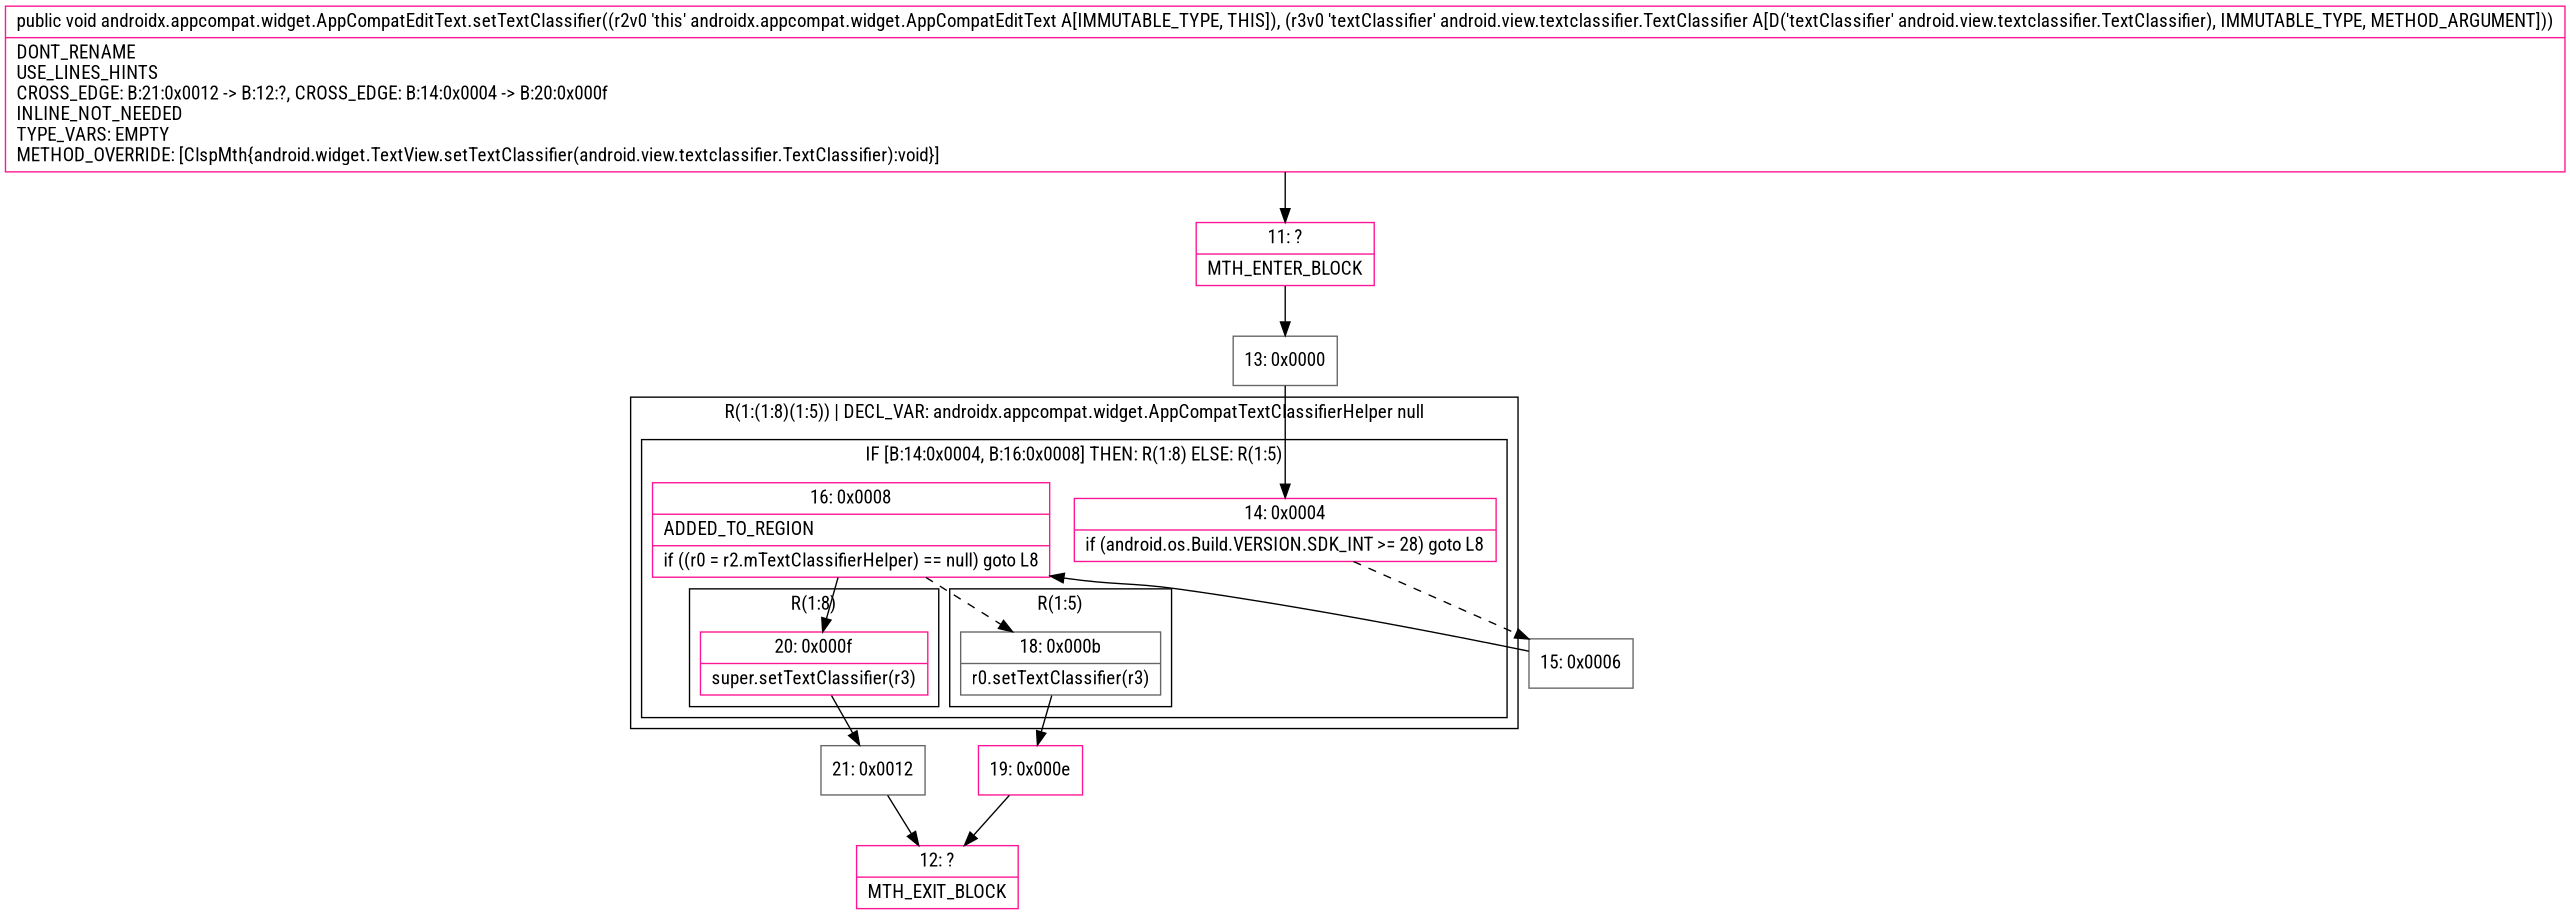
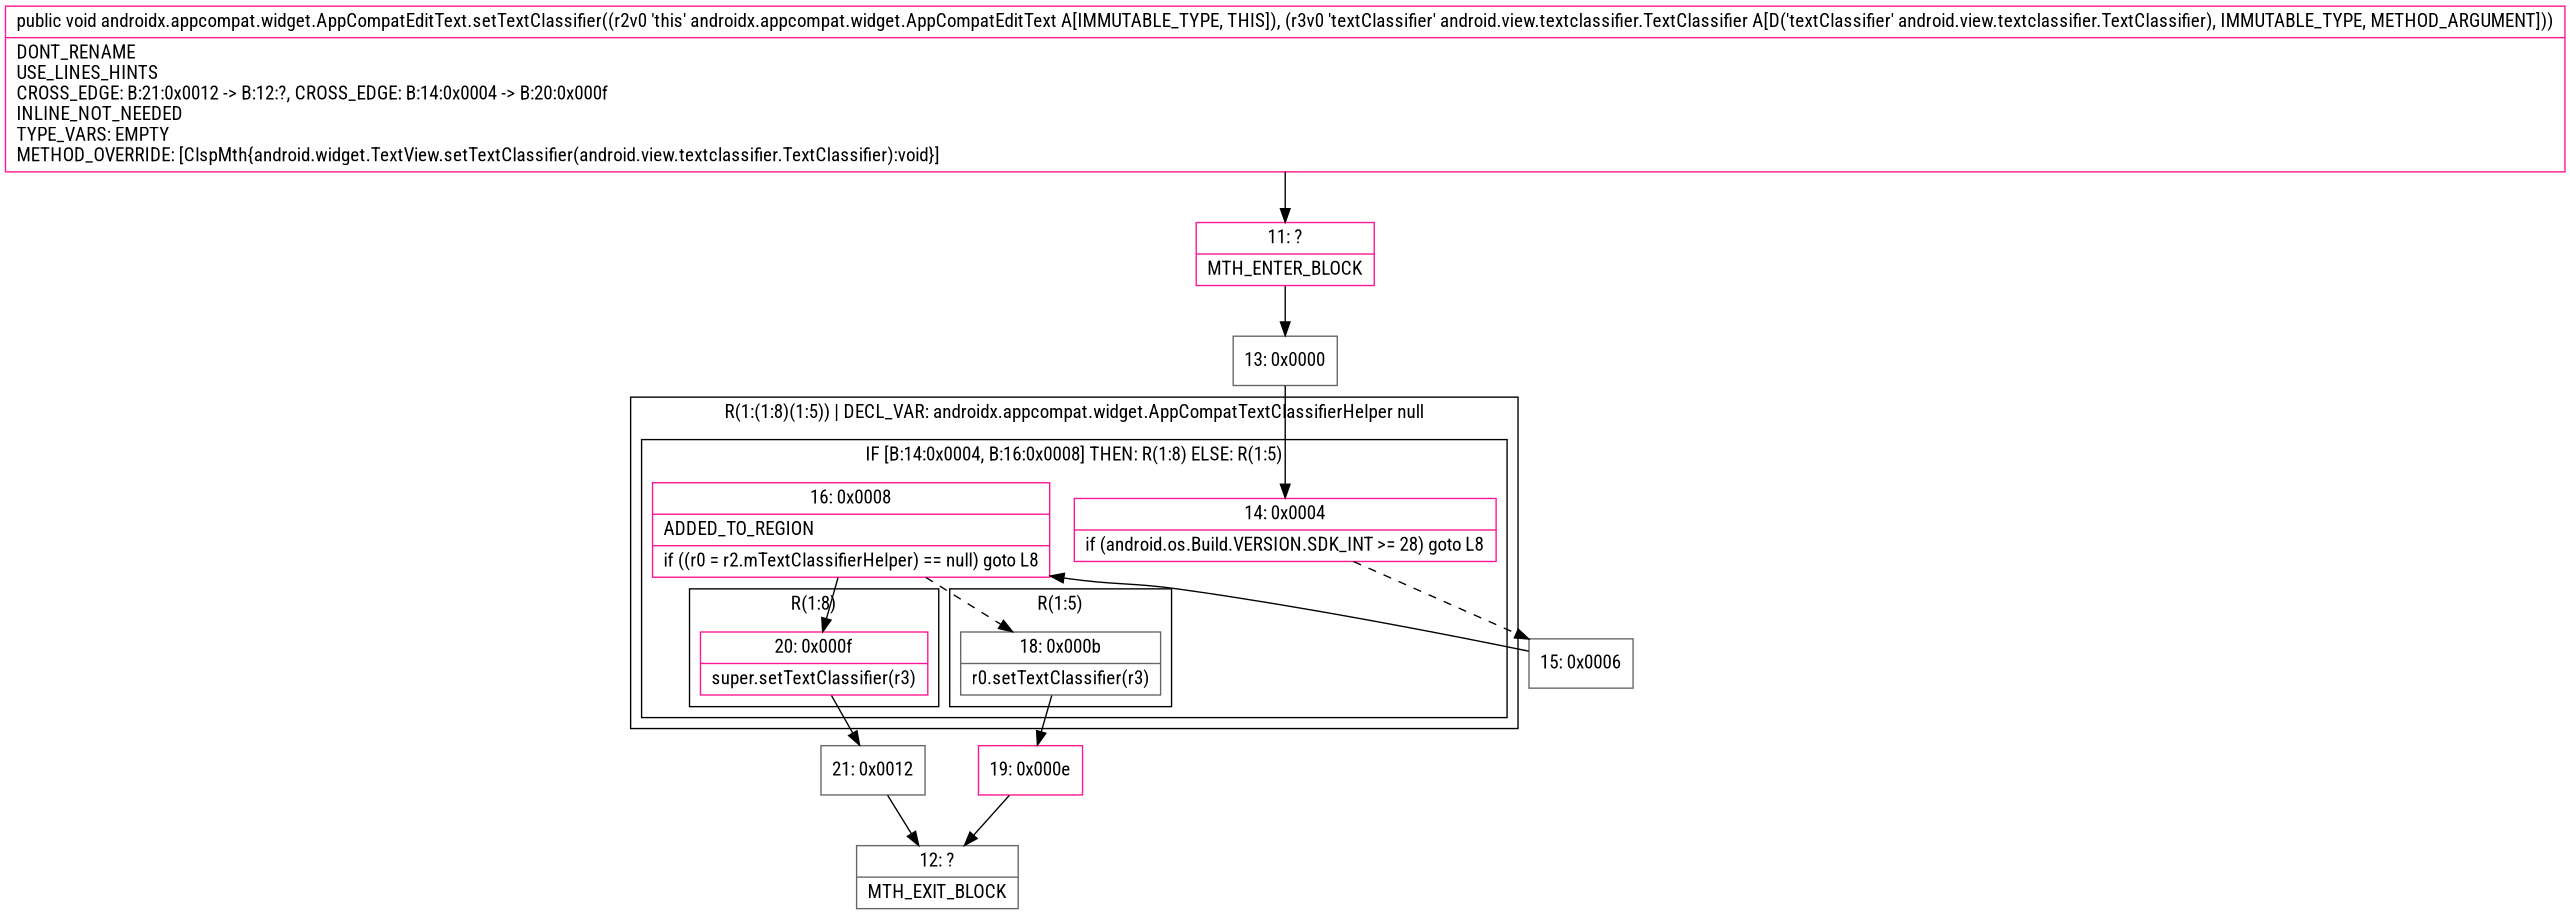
node "12: ?": color deeppink -> gray40
